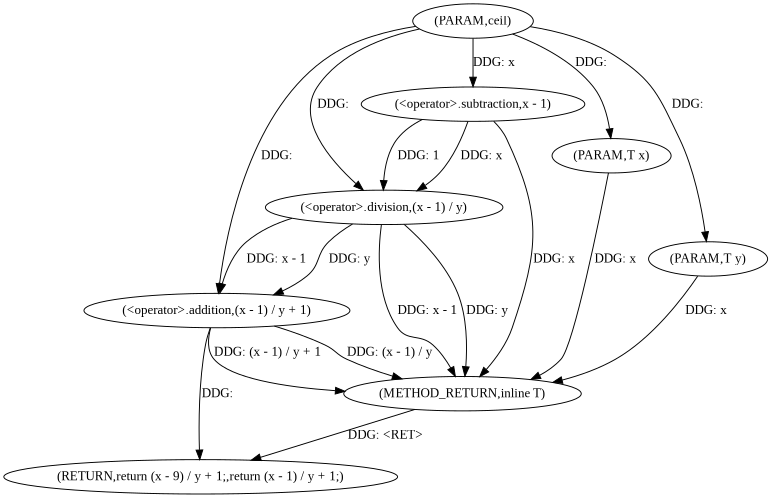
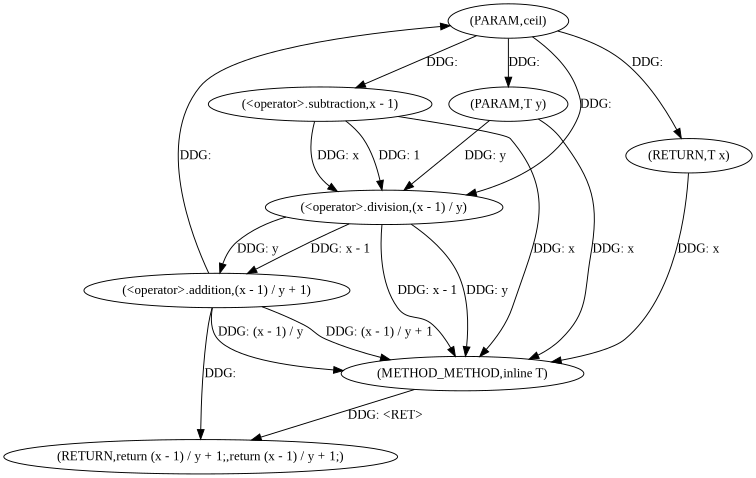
edge "(PARAM,ceil)" -> "(<operator>.subtraction,x - 1)": label "DDG: x" -> "DDG: "
edge "(PARAM,ceil)" -> "(<operator>.addition,(x - 1) / y + 1)": reversed
edge "(PARAM,T y)" -> "(<operator>.division,(x - 1) / y)": added, label "DDG: y"
node "(PARAM,T x)": label "(PARAM,T x)" -> "(RETURN,T x)"
node "(METHOD_RETURN,inline T)": label "(METHOD_RETURN,inline T)" -> "(METHOD_METHOD,inline T)"
node "(RETURN,return (x - 9) / y + 1;,return (x - 1) / y + 1;)": label "(RETURN,return (x - 9) / y + 1;,return (x - 1) / y + 1;)" -> "(RETURN,return (x - 1) / y + 1;,return (x - 1) / y + 1;)"
